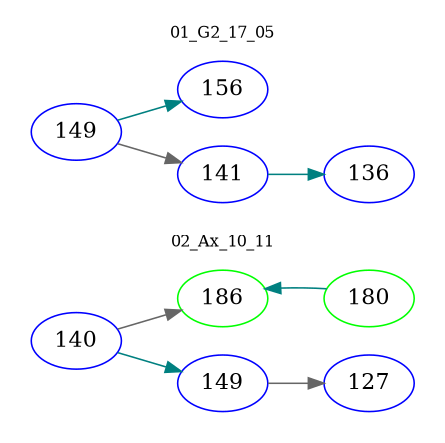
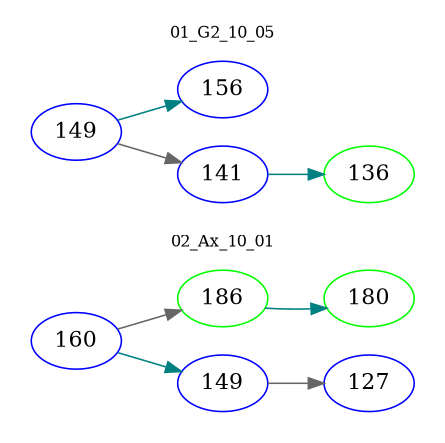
cluster "01_G2_17_05": label "01_G2_17_05" -> "01_G2_10_05"
node "136": color blue -> green
cluster "02_Ax_10_11": label "02_Ax_10_11" -> "02_Ax_10_01"
edge "180" -> "186": reversed
node "140": label "140" -> "160"
